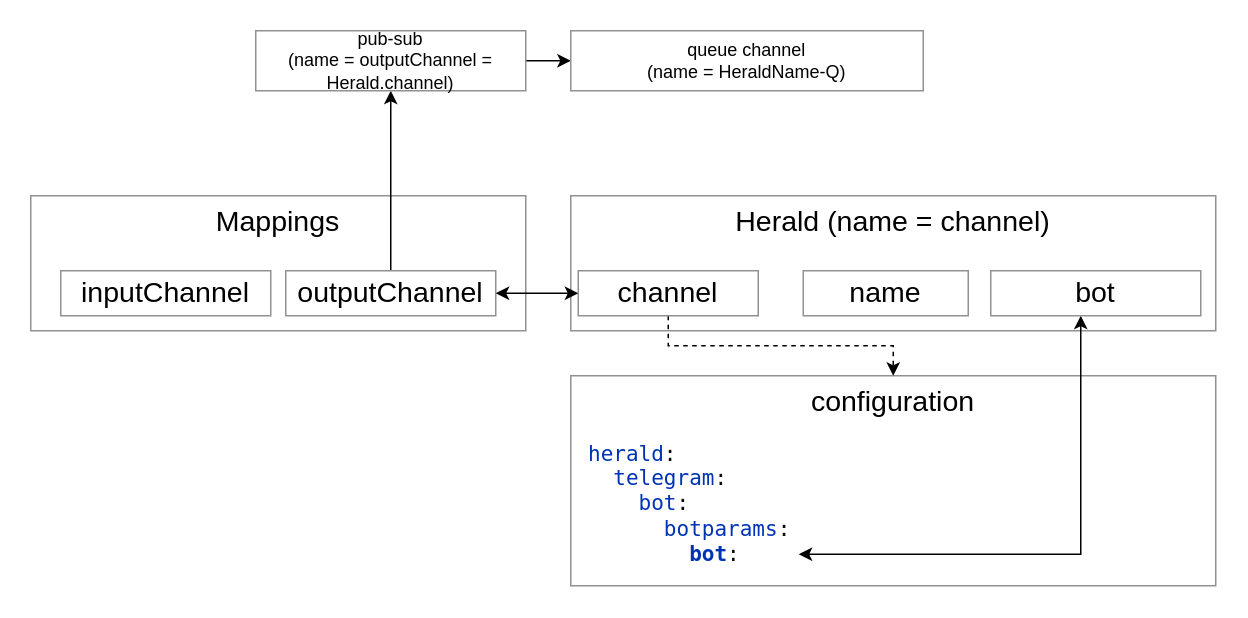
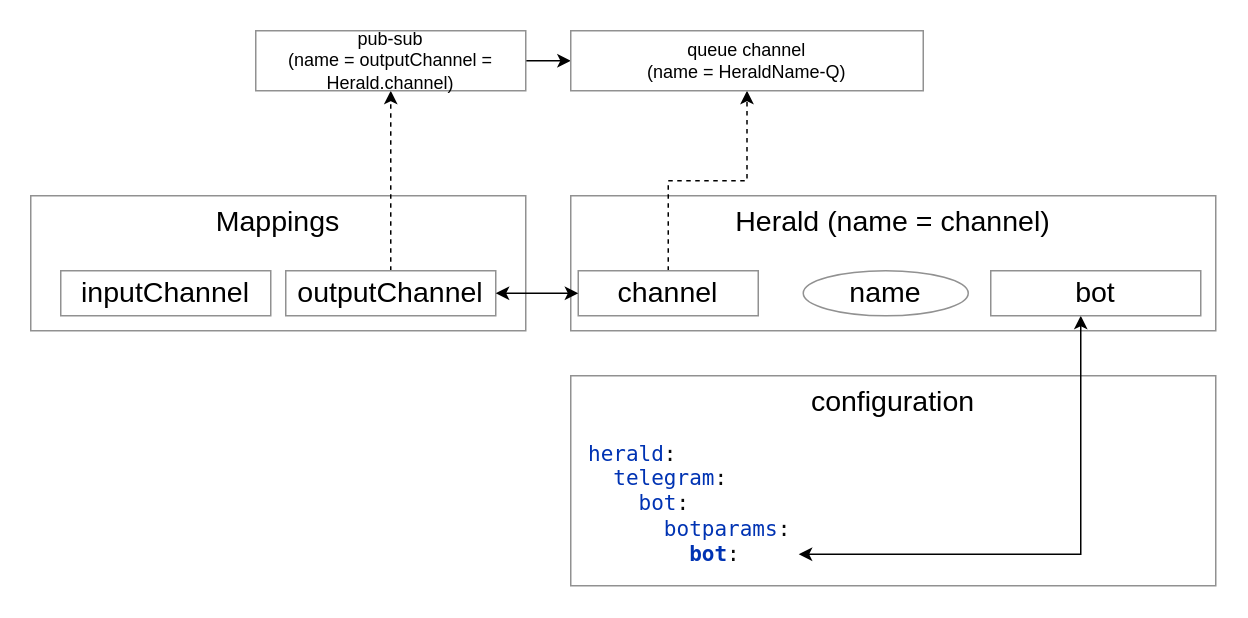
edge "outputChannel" -> "pub-sub (name = outputChannel = Herald.channel)": style solid -> dashed
node "name": shape rectangle -> ellipse
edge "channel" -> "configuration": now "channel" -> "queue channel (name = HeraldName-Q)"
